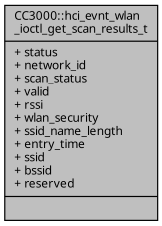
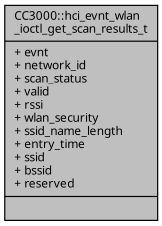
node "CC3000::hci_evnt_wlan": text "+ status" -> "+ evnt"
